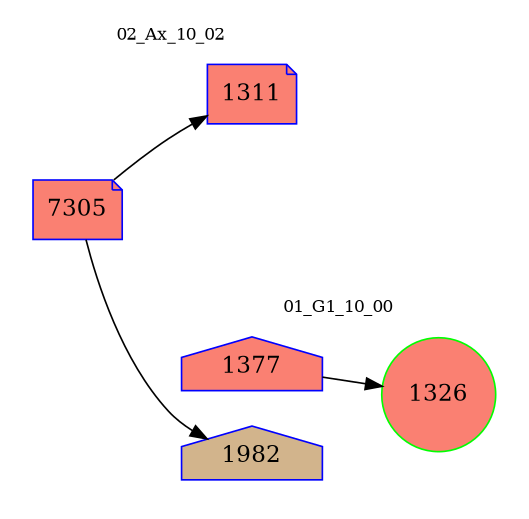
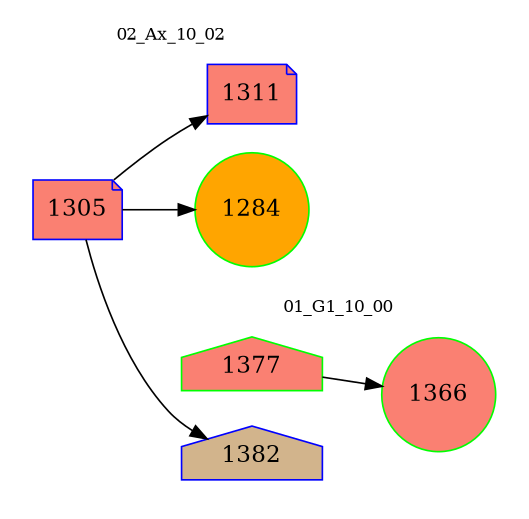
node "7305": label "7305" -> "1305"
node "1284": added
node "1377": color blue -> green
node "1326": label "1326" -> "1366"
node "1982": label "1982" -> "1382"
